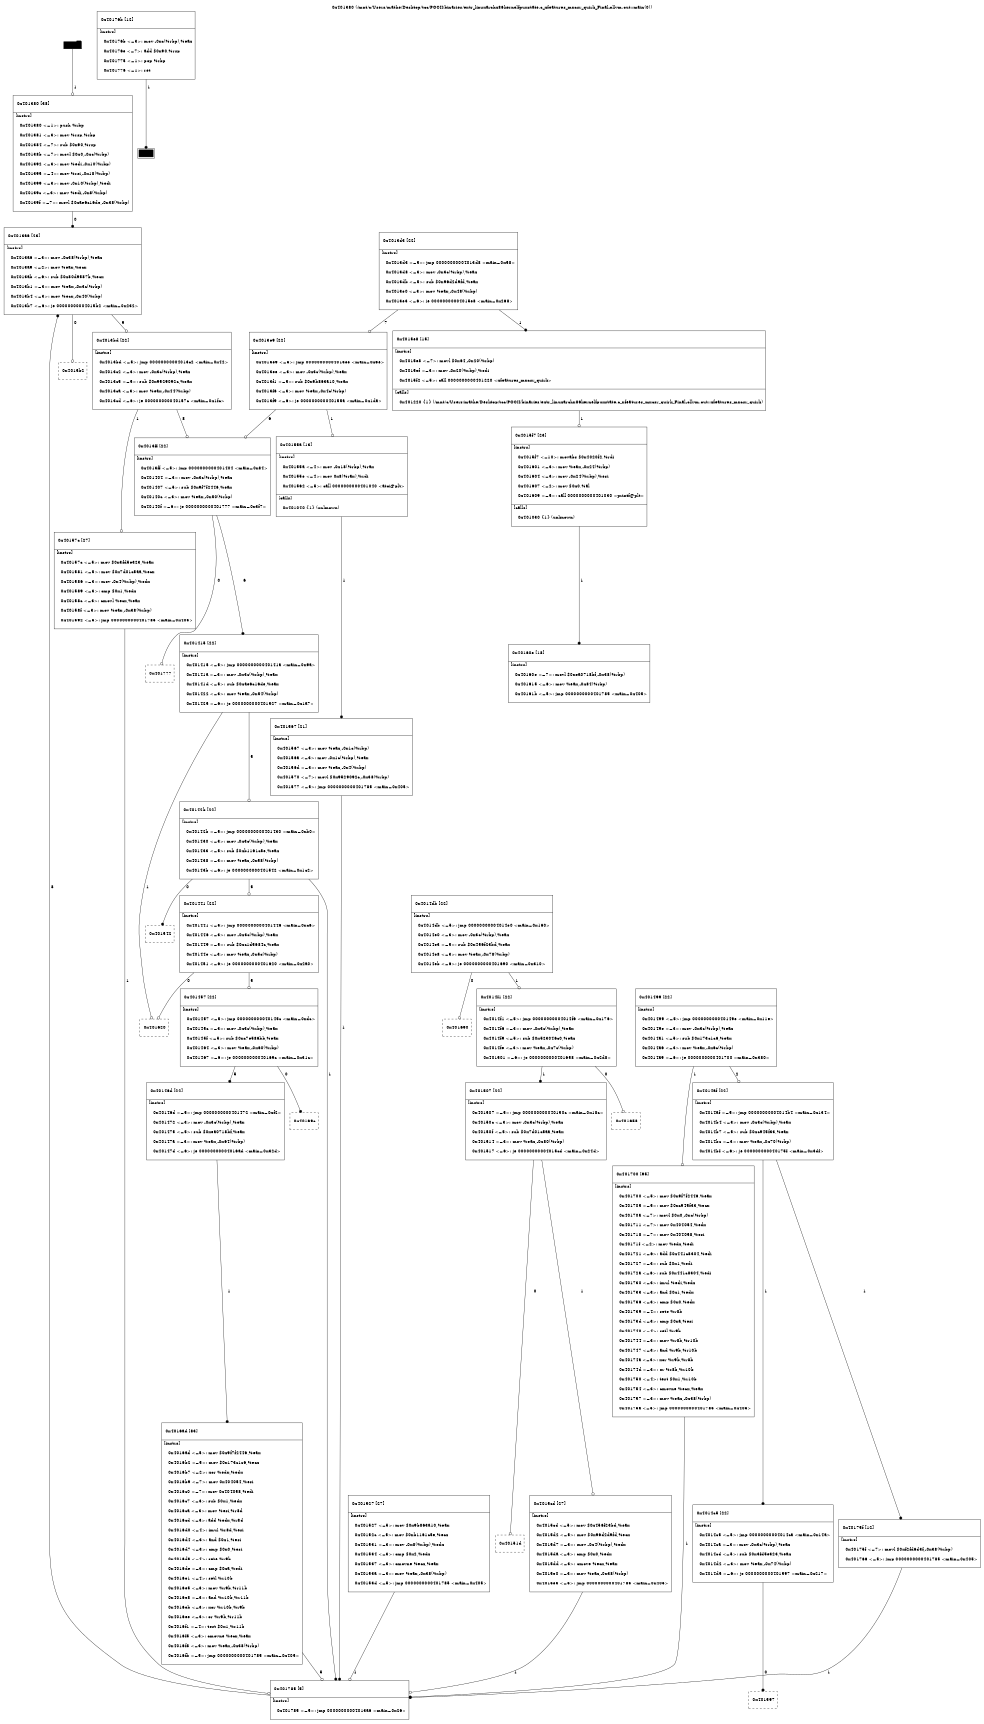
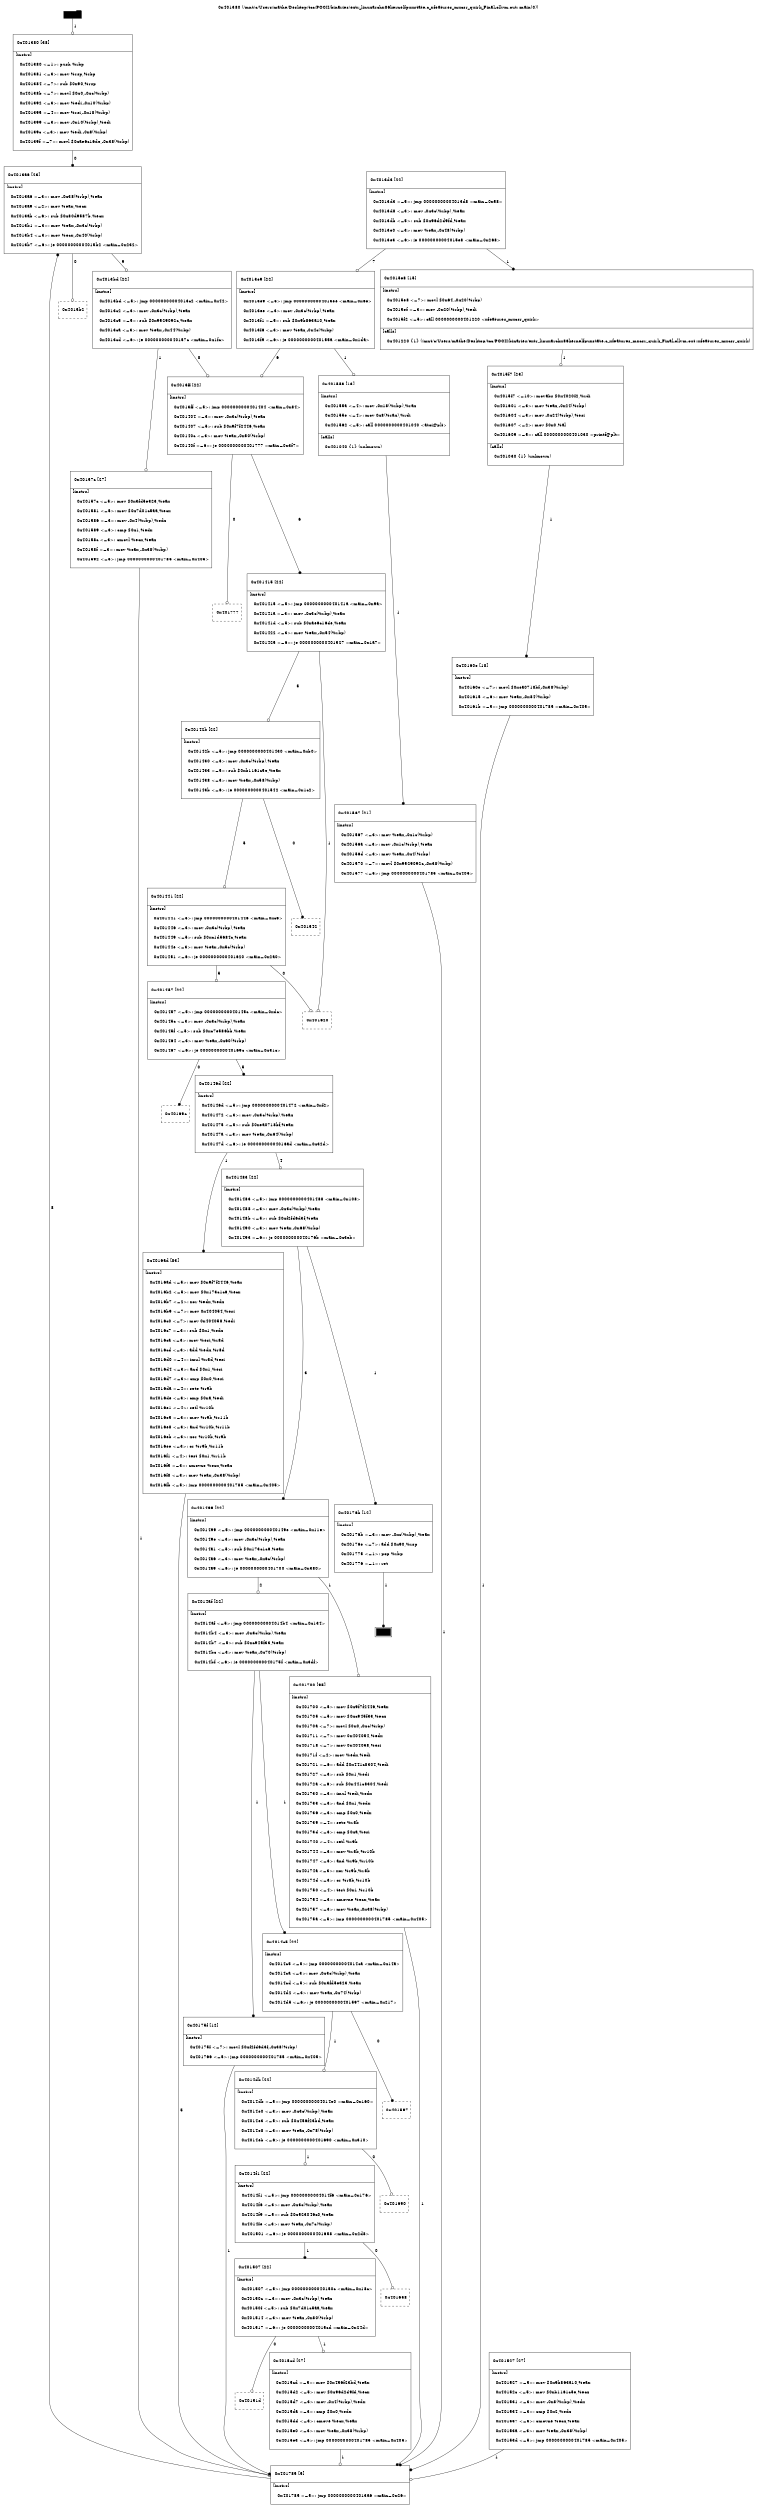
node "0x401483 [22]": added
edge "0x40142b [22]" -> "0x401785 [5]": now "0x40160e [18]" -> "0x401785 [5]"
edge "0x4014c5 [22]" -> "0x4014db [22]": added, label "1"
